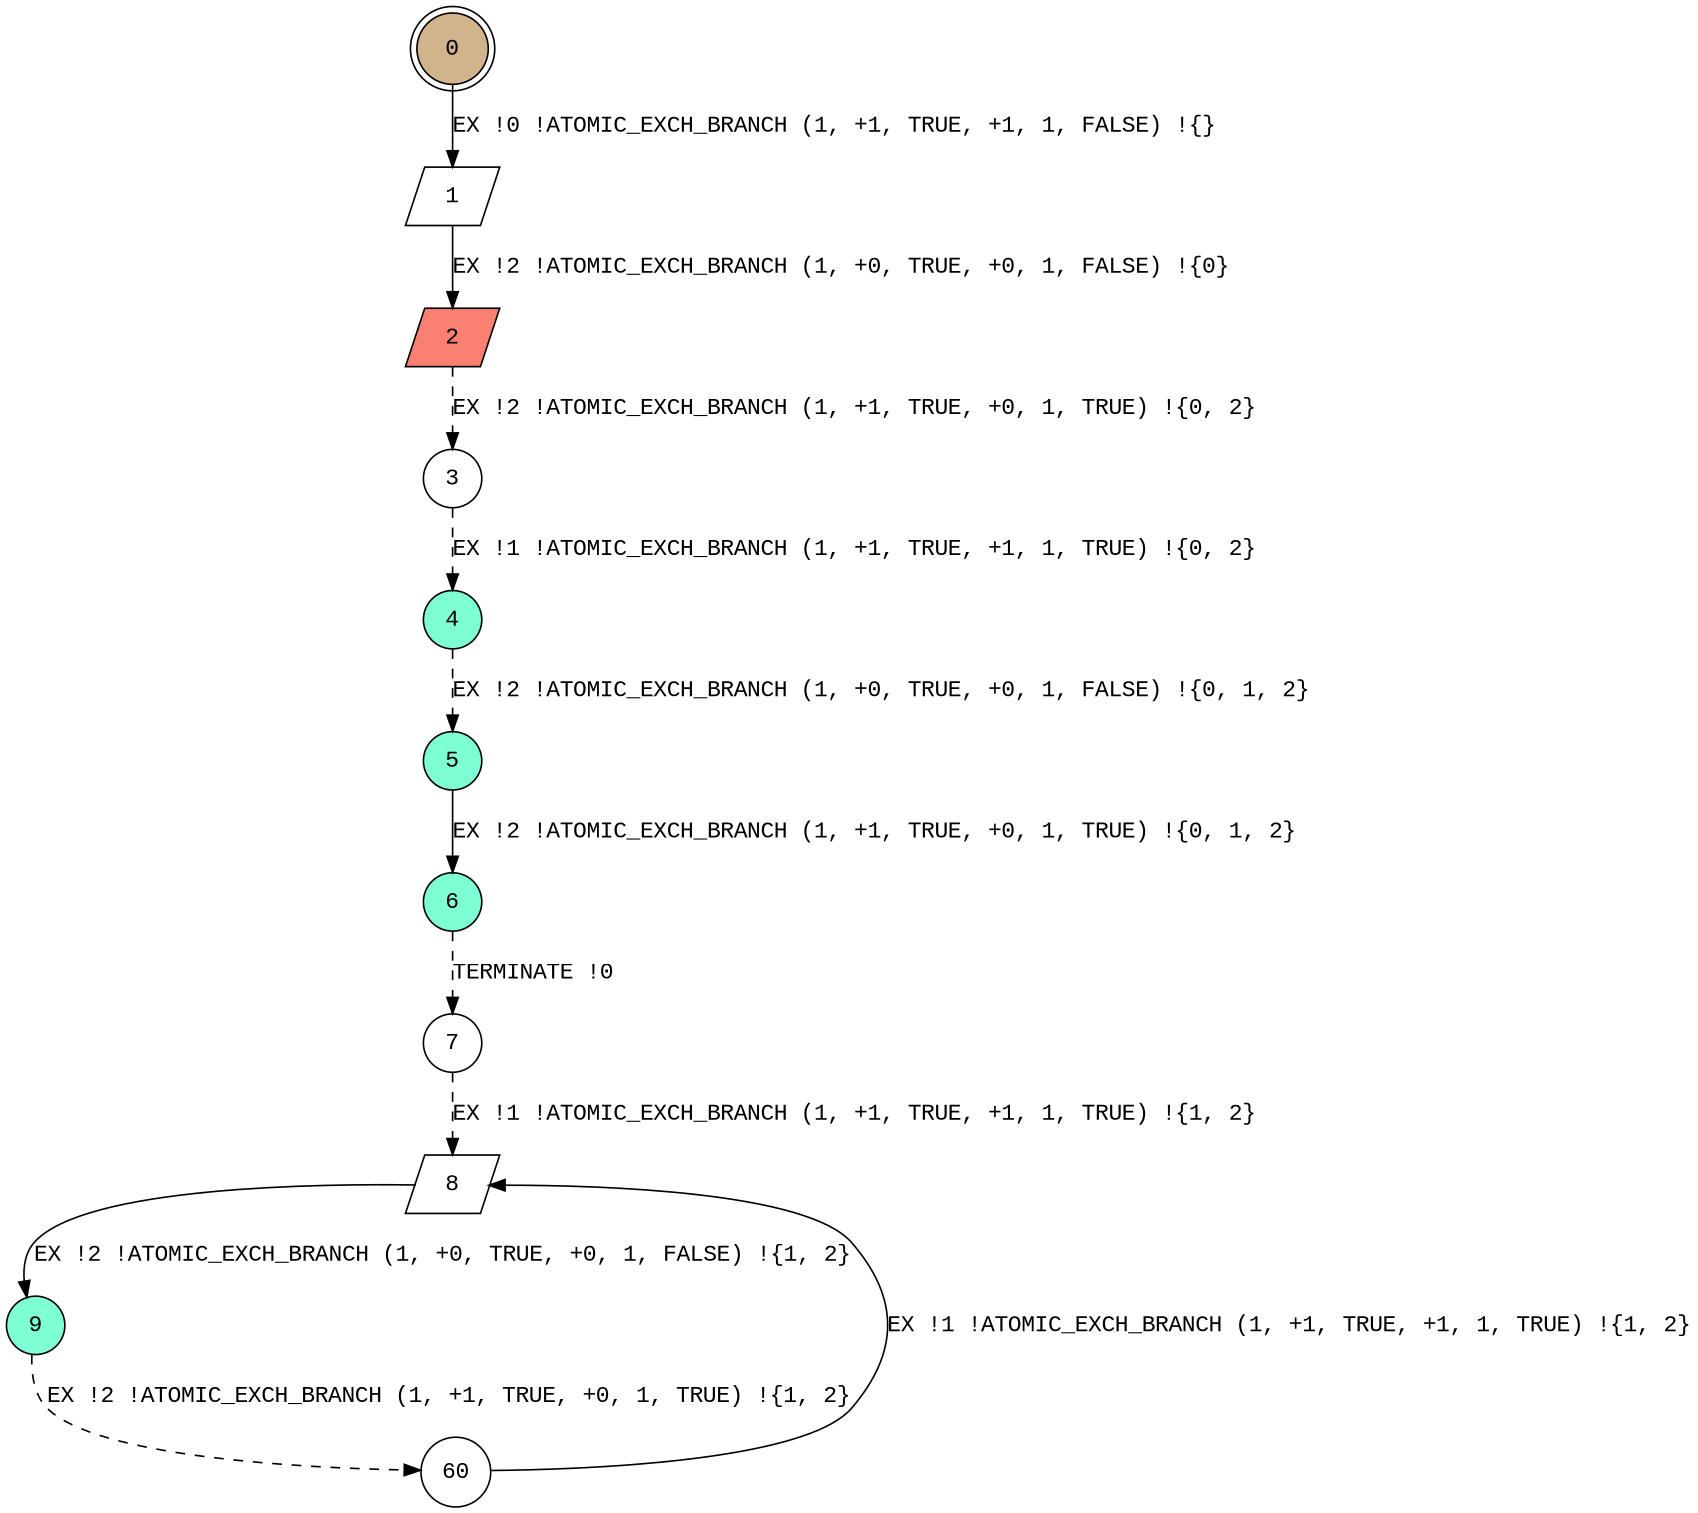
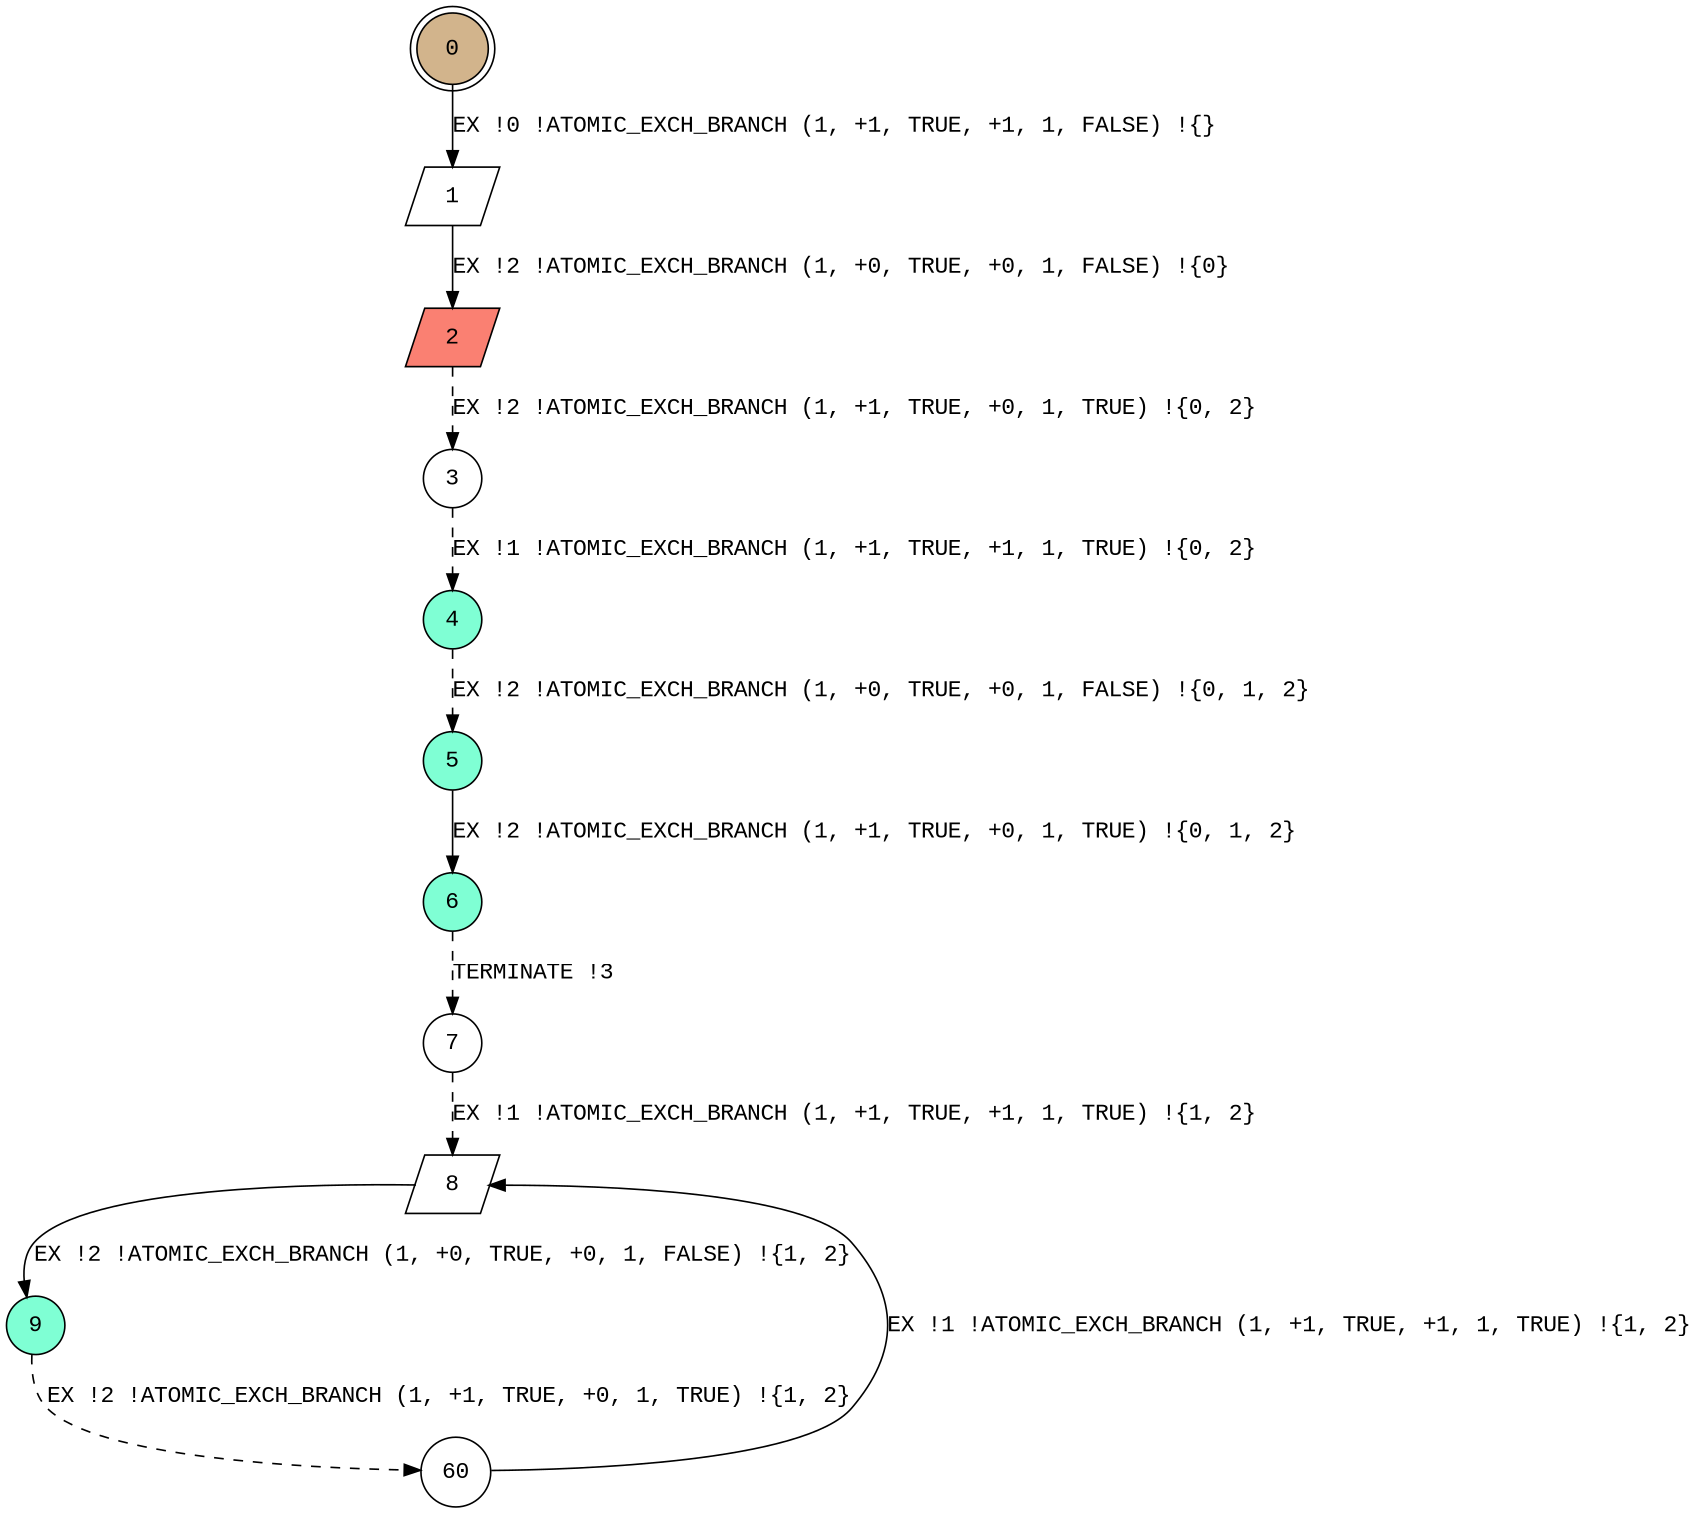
edge "6" -> "7": label "TERMINATE !0" -> "TERMINATE !3"
